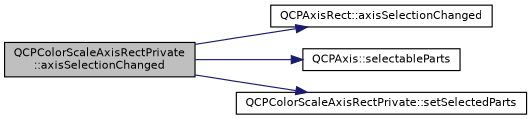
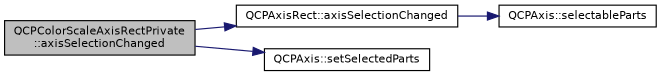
edge "QCPColorScaleAxisRectPrivate ::axisSelectionChanged" -> "QCPAxis::selectableParts": now "QCPAxisRect::axisSelectionChanged" -> "QCPAxis::selectableParts"
node "QCPColorScaleAxisRectPrivate::setSelectedParts": label "QCPColorScaleAxisRectPrivate::setSelectedParts" -> "QCPAxis::setSelectedParts"
